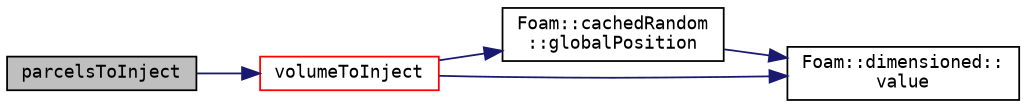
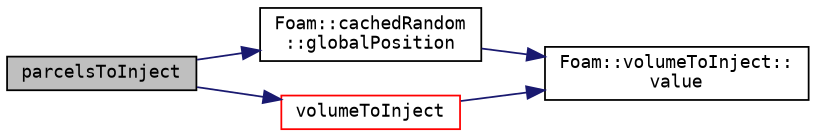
edge "volumeToInject" -> "Foam::cachedRandom ::globalPosition": now "parcelsToInject" -> "Foam::cachedRandom ::globalPosition"
node "Foam::dimensioned:: value": label "Foam::dimensioned:: value" -> "Foam::volumeToInject:: value"
